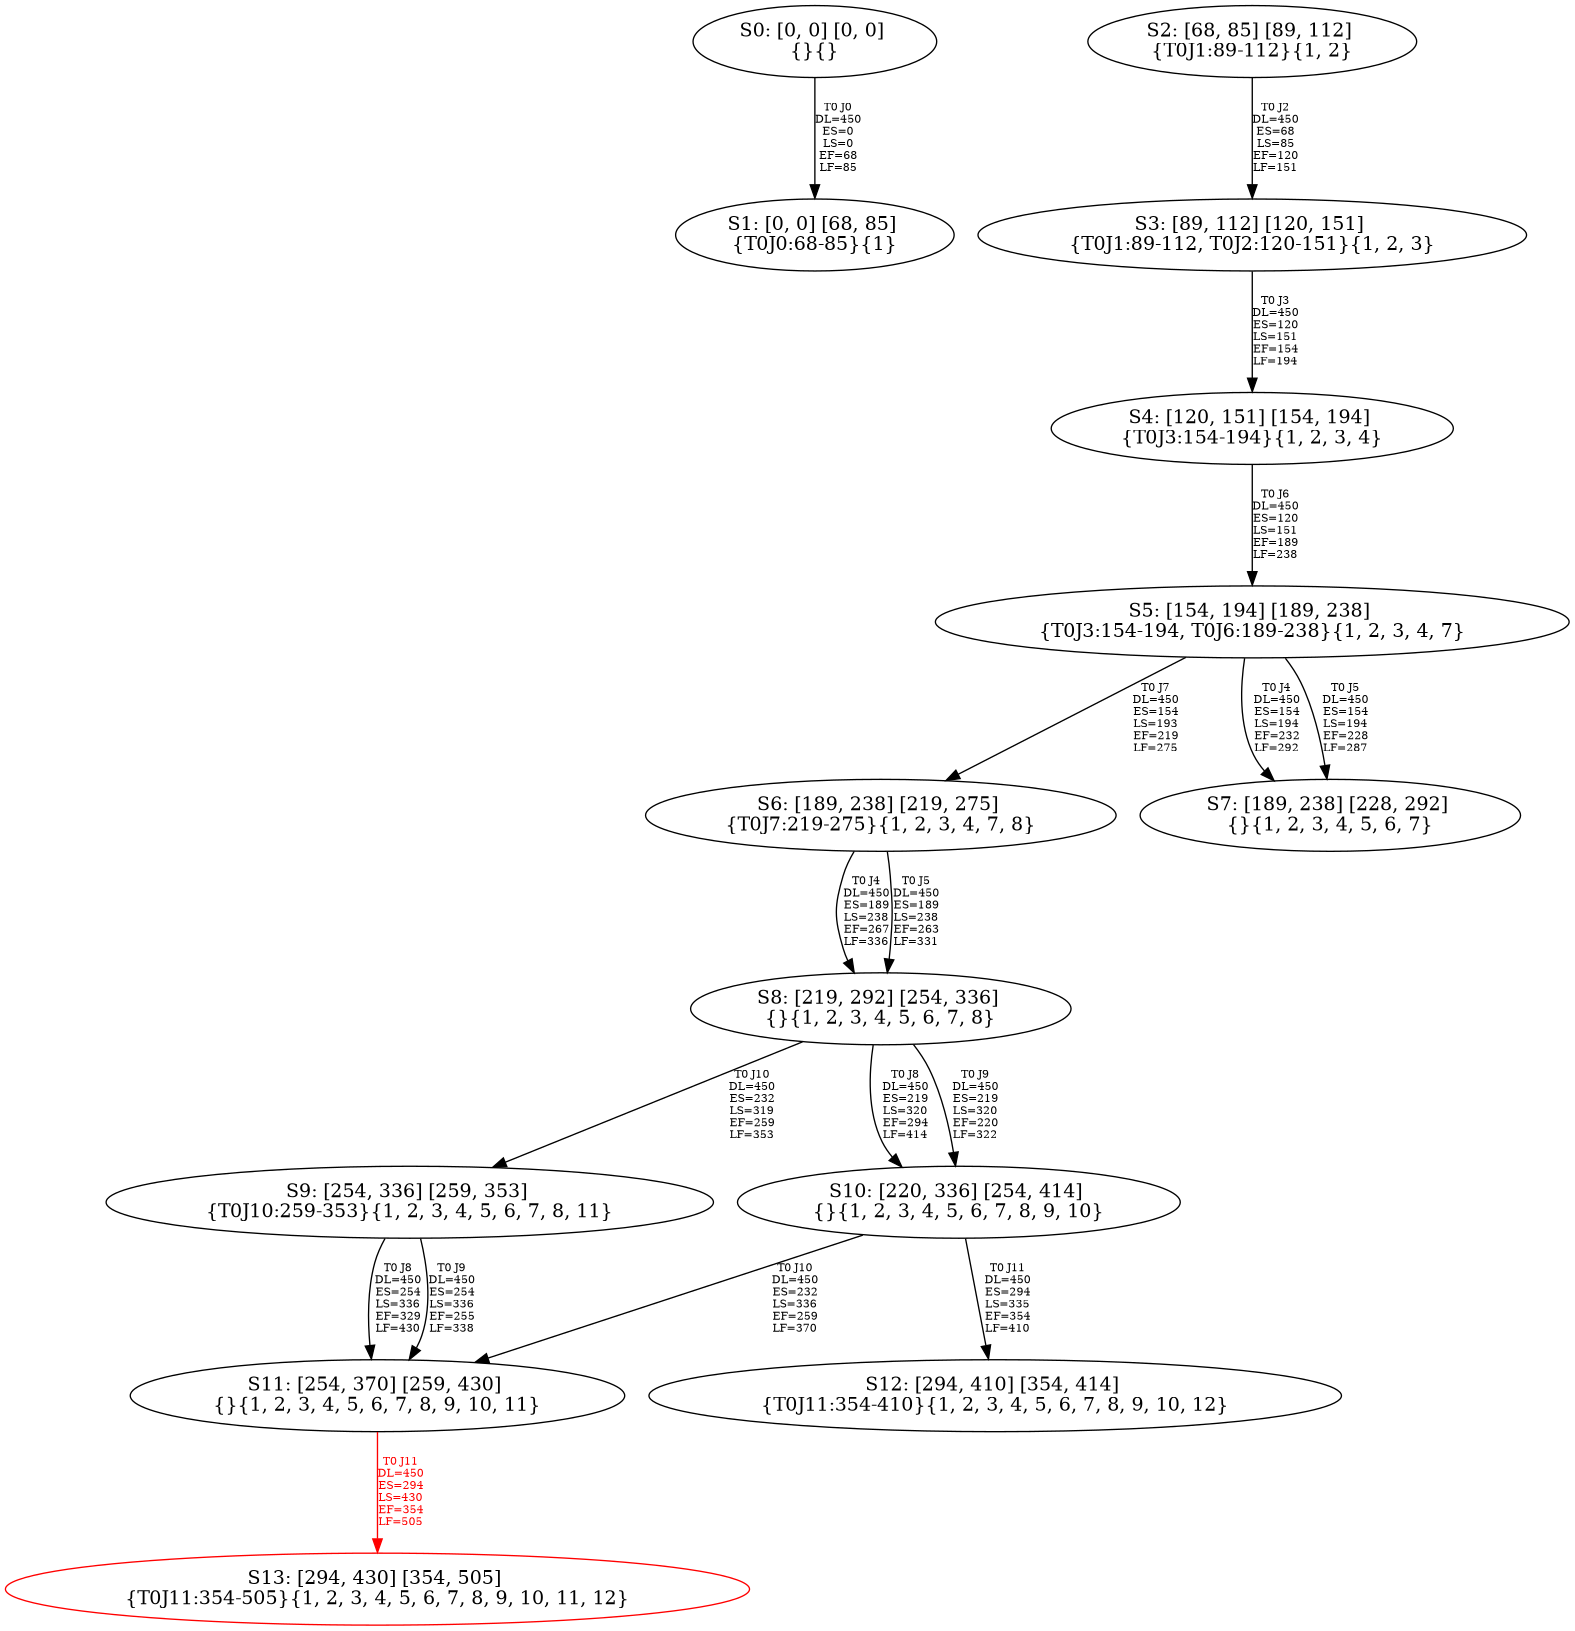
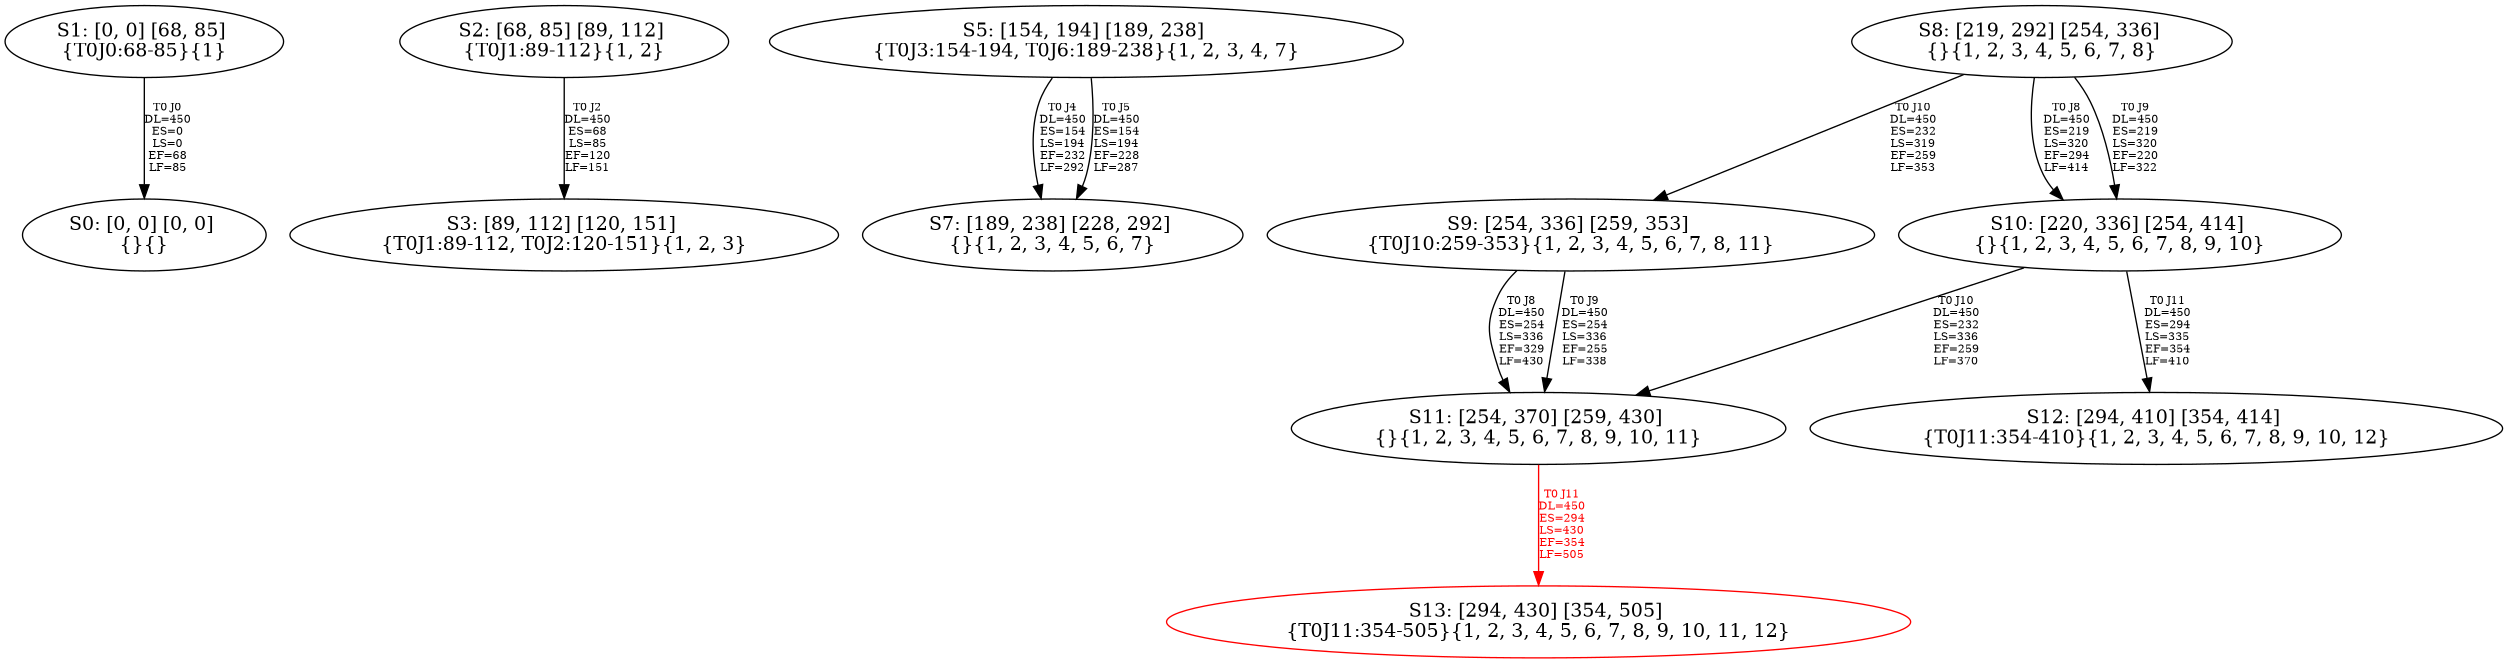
edge "S0: [0, 0] [0, 0] {}{}" -> "S1: [0, 0] [68, 85] {T0J0:68-85}{1}": reversed
node "S4: [120, 151] [154, 194] {T0J3:154-194}{1, 2, 3, 4}": removed
node "S6: [189, 238] [219, 275] {T0J7:219-275}{1, 2, 3, 4, 7, 8}": removed
